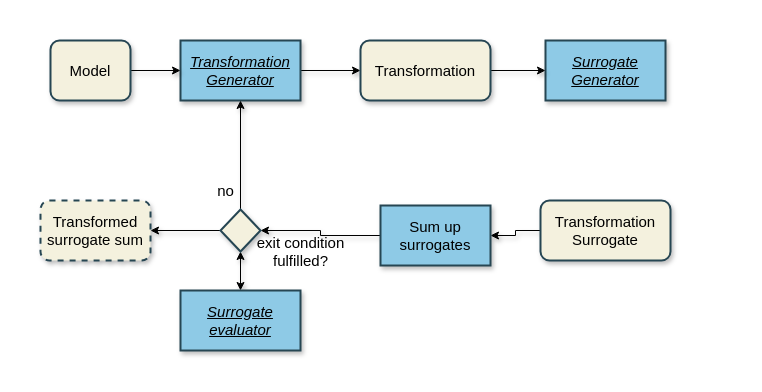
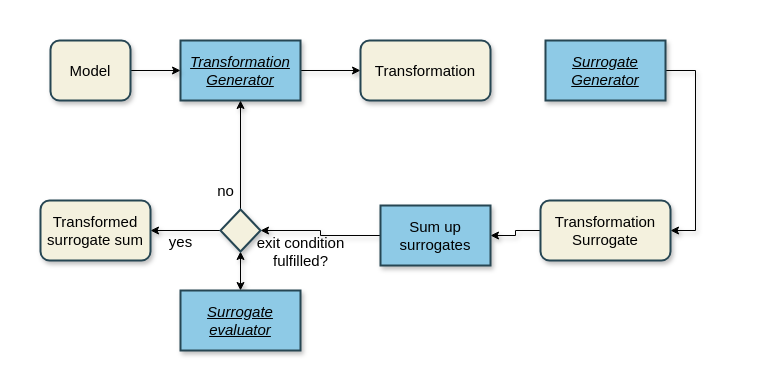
edge "Transformation" -> "Surrogate Generator": removed
edge "Surrogate Generator" -> "Transformation Surrogate": added
node "Transformed surrogate sum": style dashed -> solid
node "yes": added
